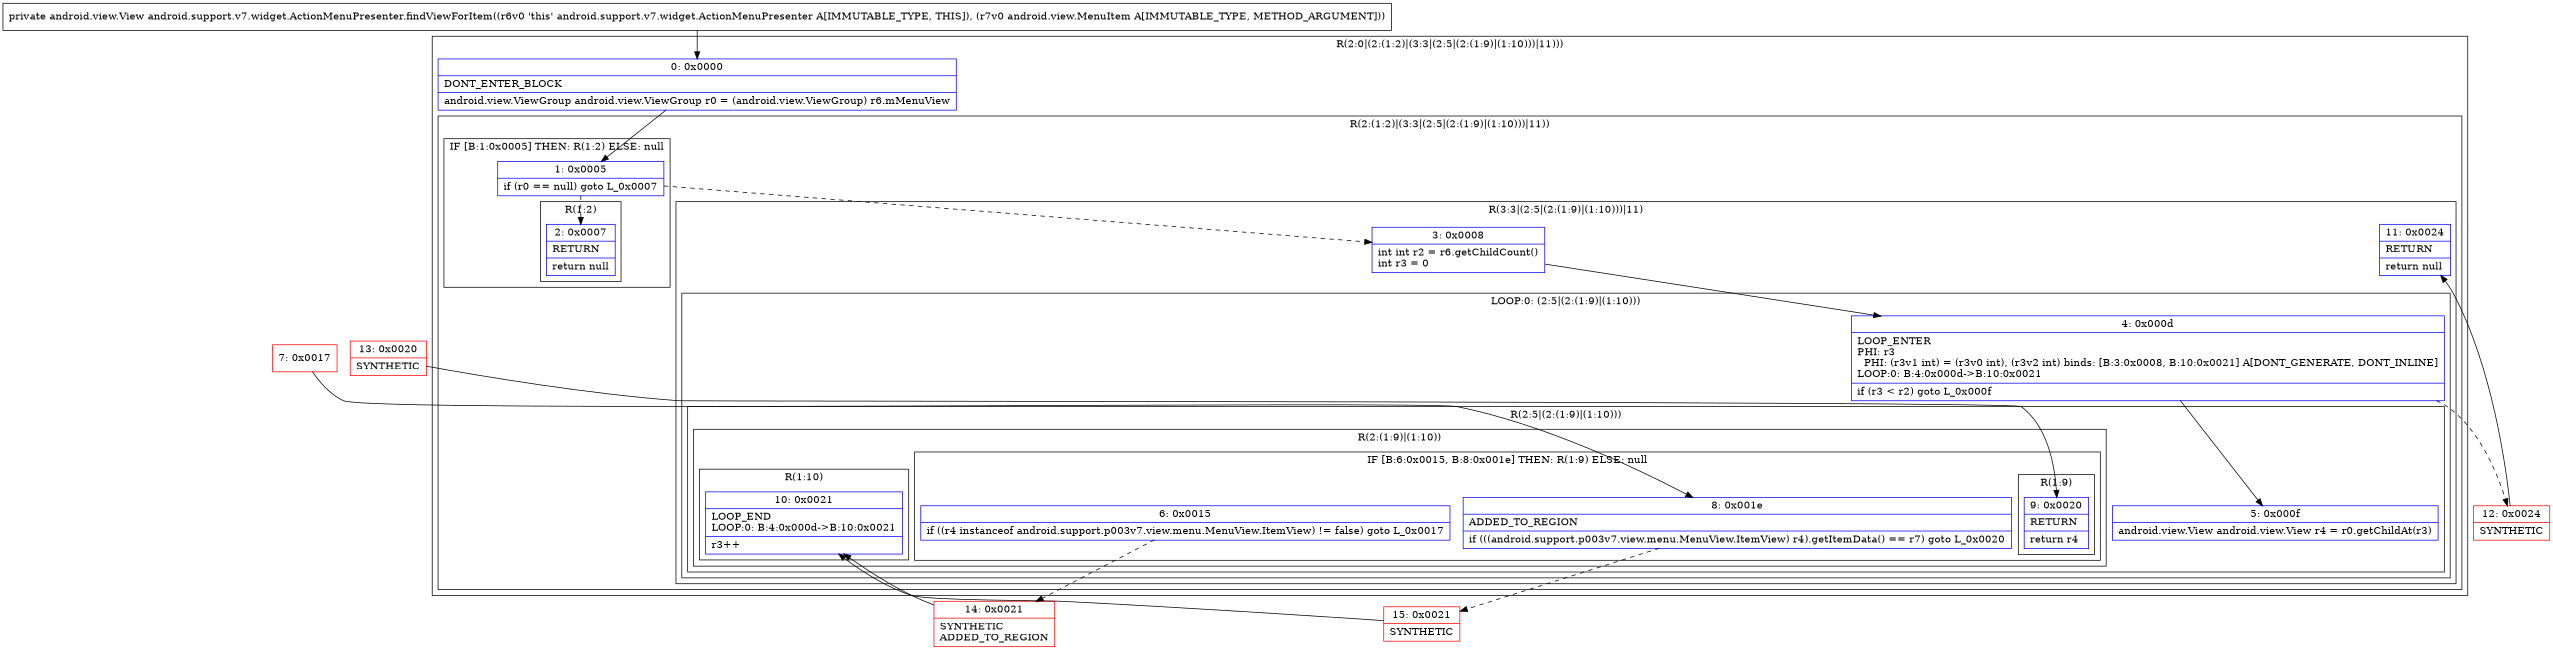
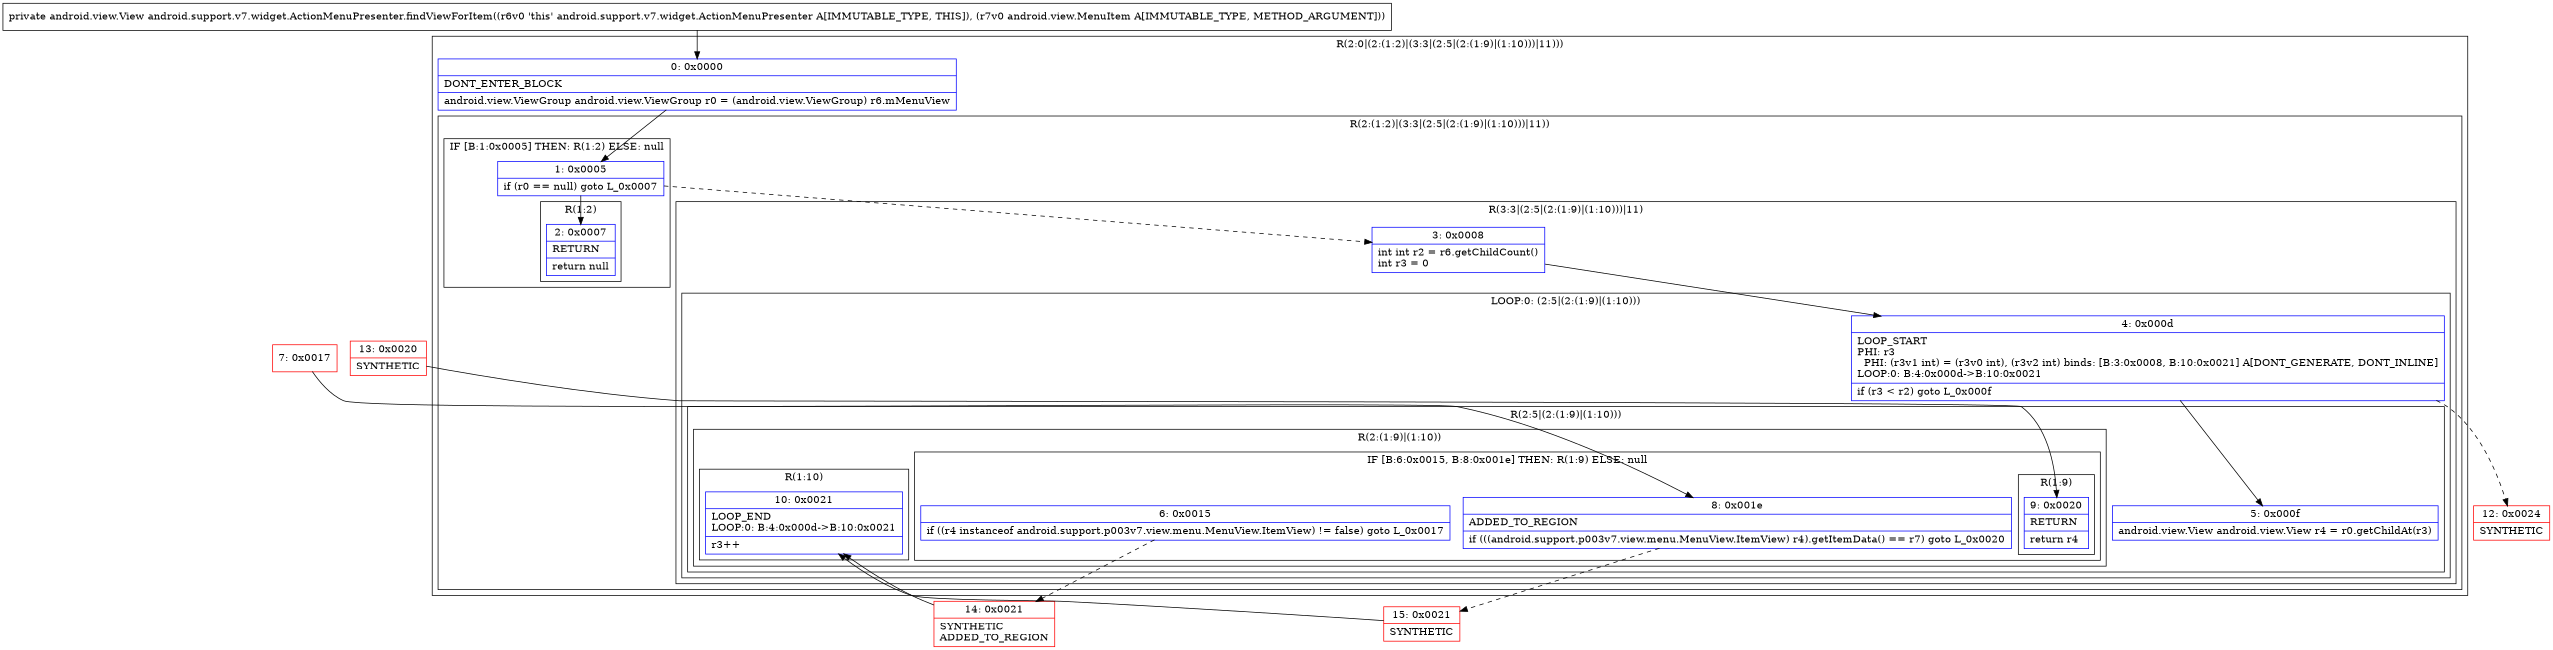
edge "1: 0x0005" -> "2: 0x0007": style dashed -> solid
node "11: 0x0024": removed
node "4: 0x000d": text "LOOP_ENTER" -> "LOOP_START"
